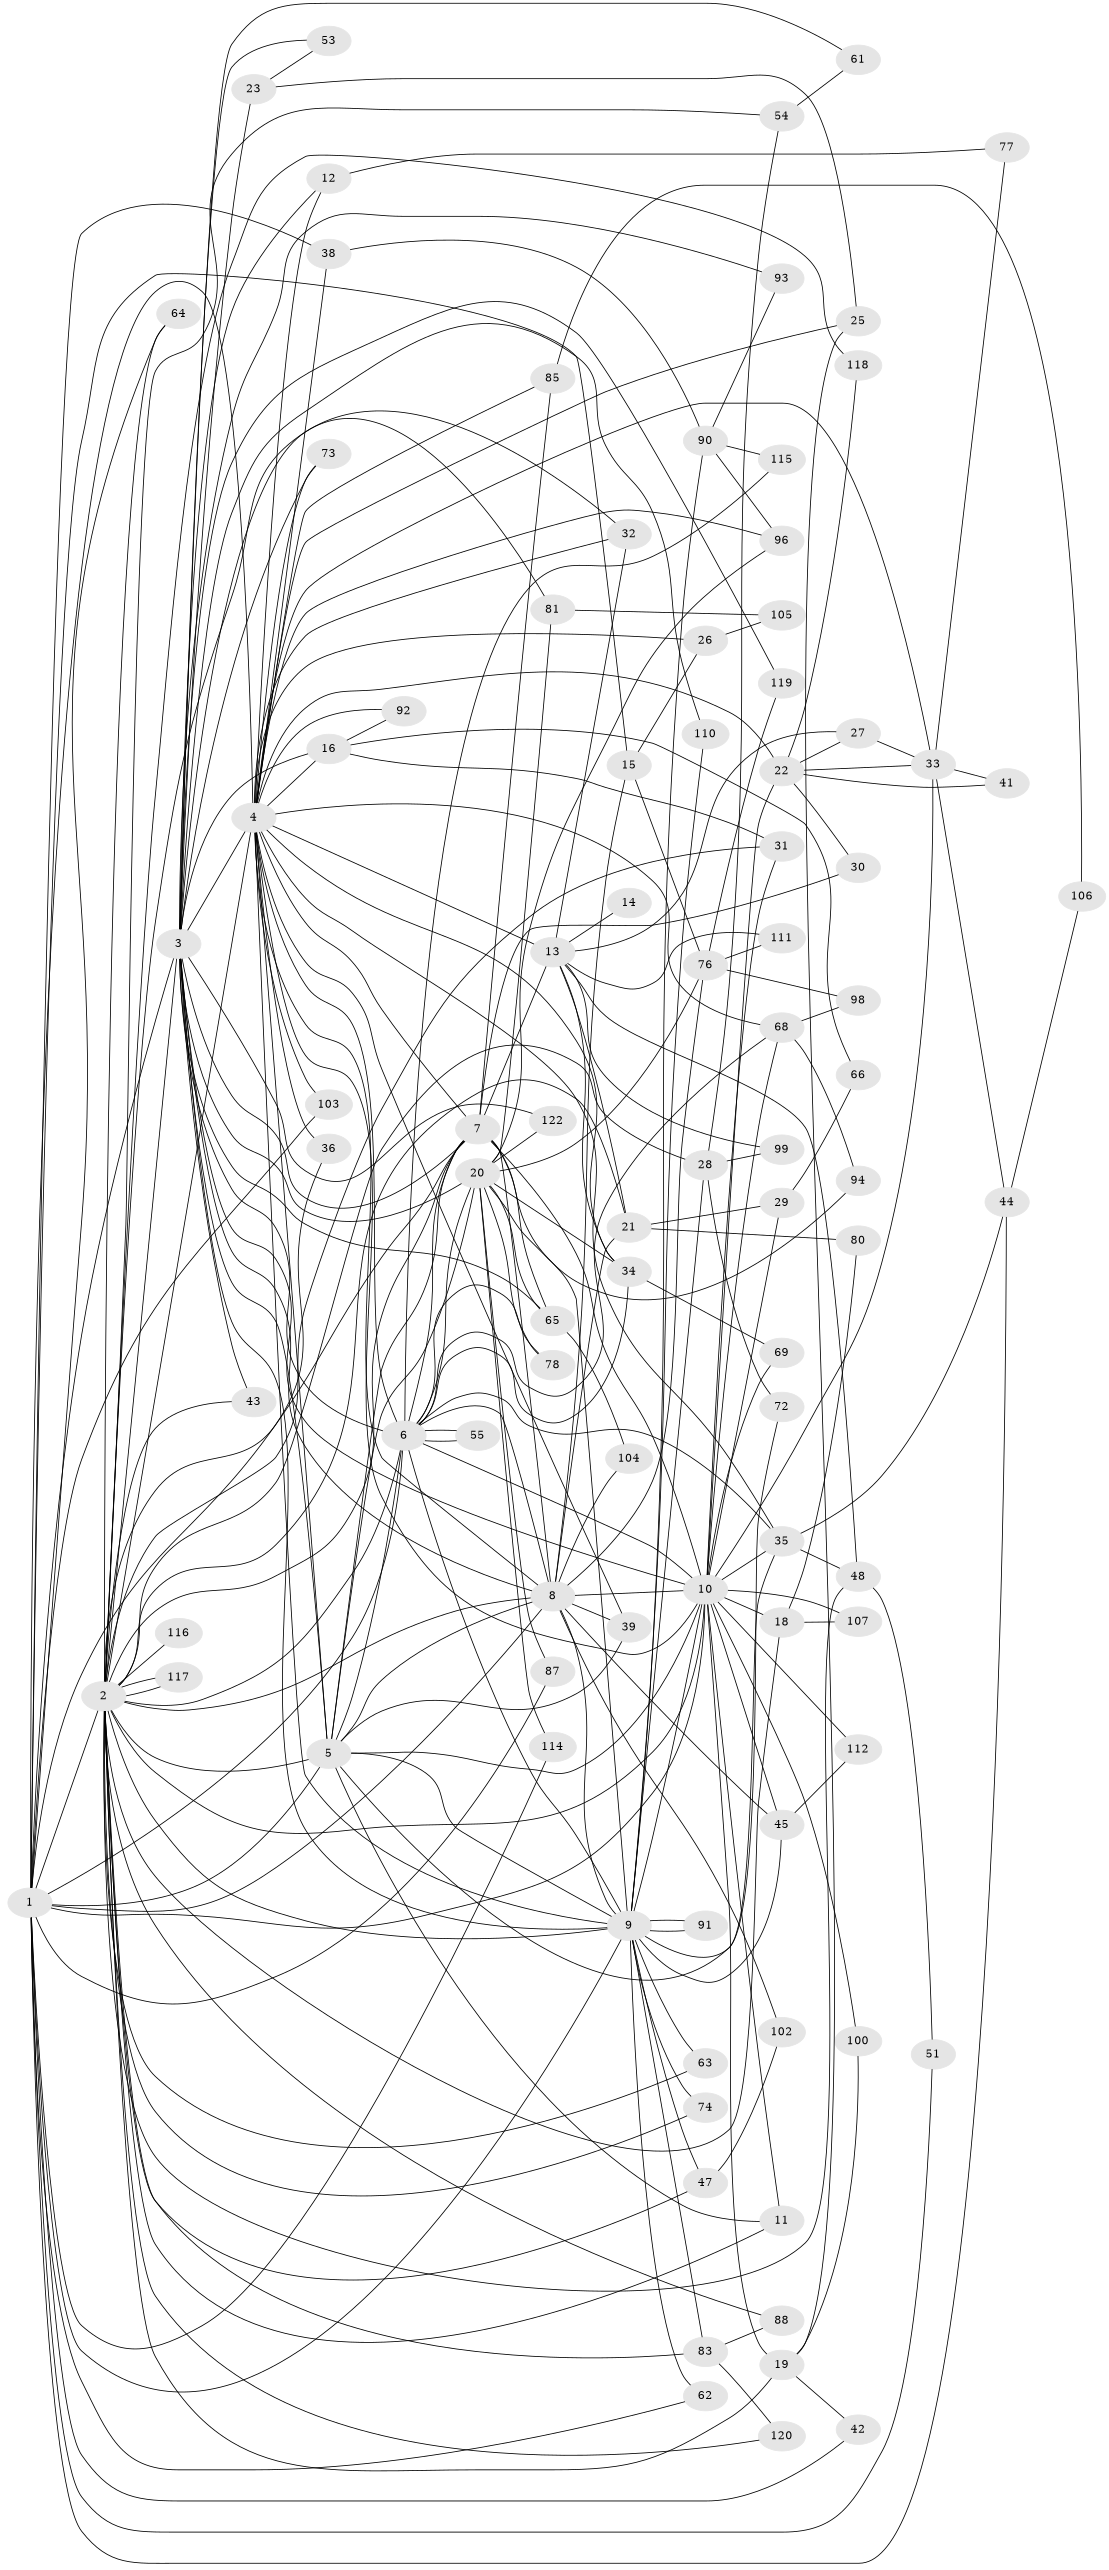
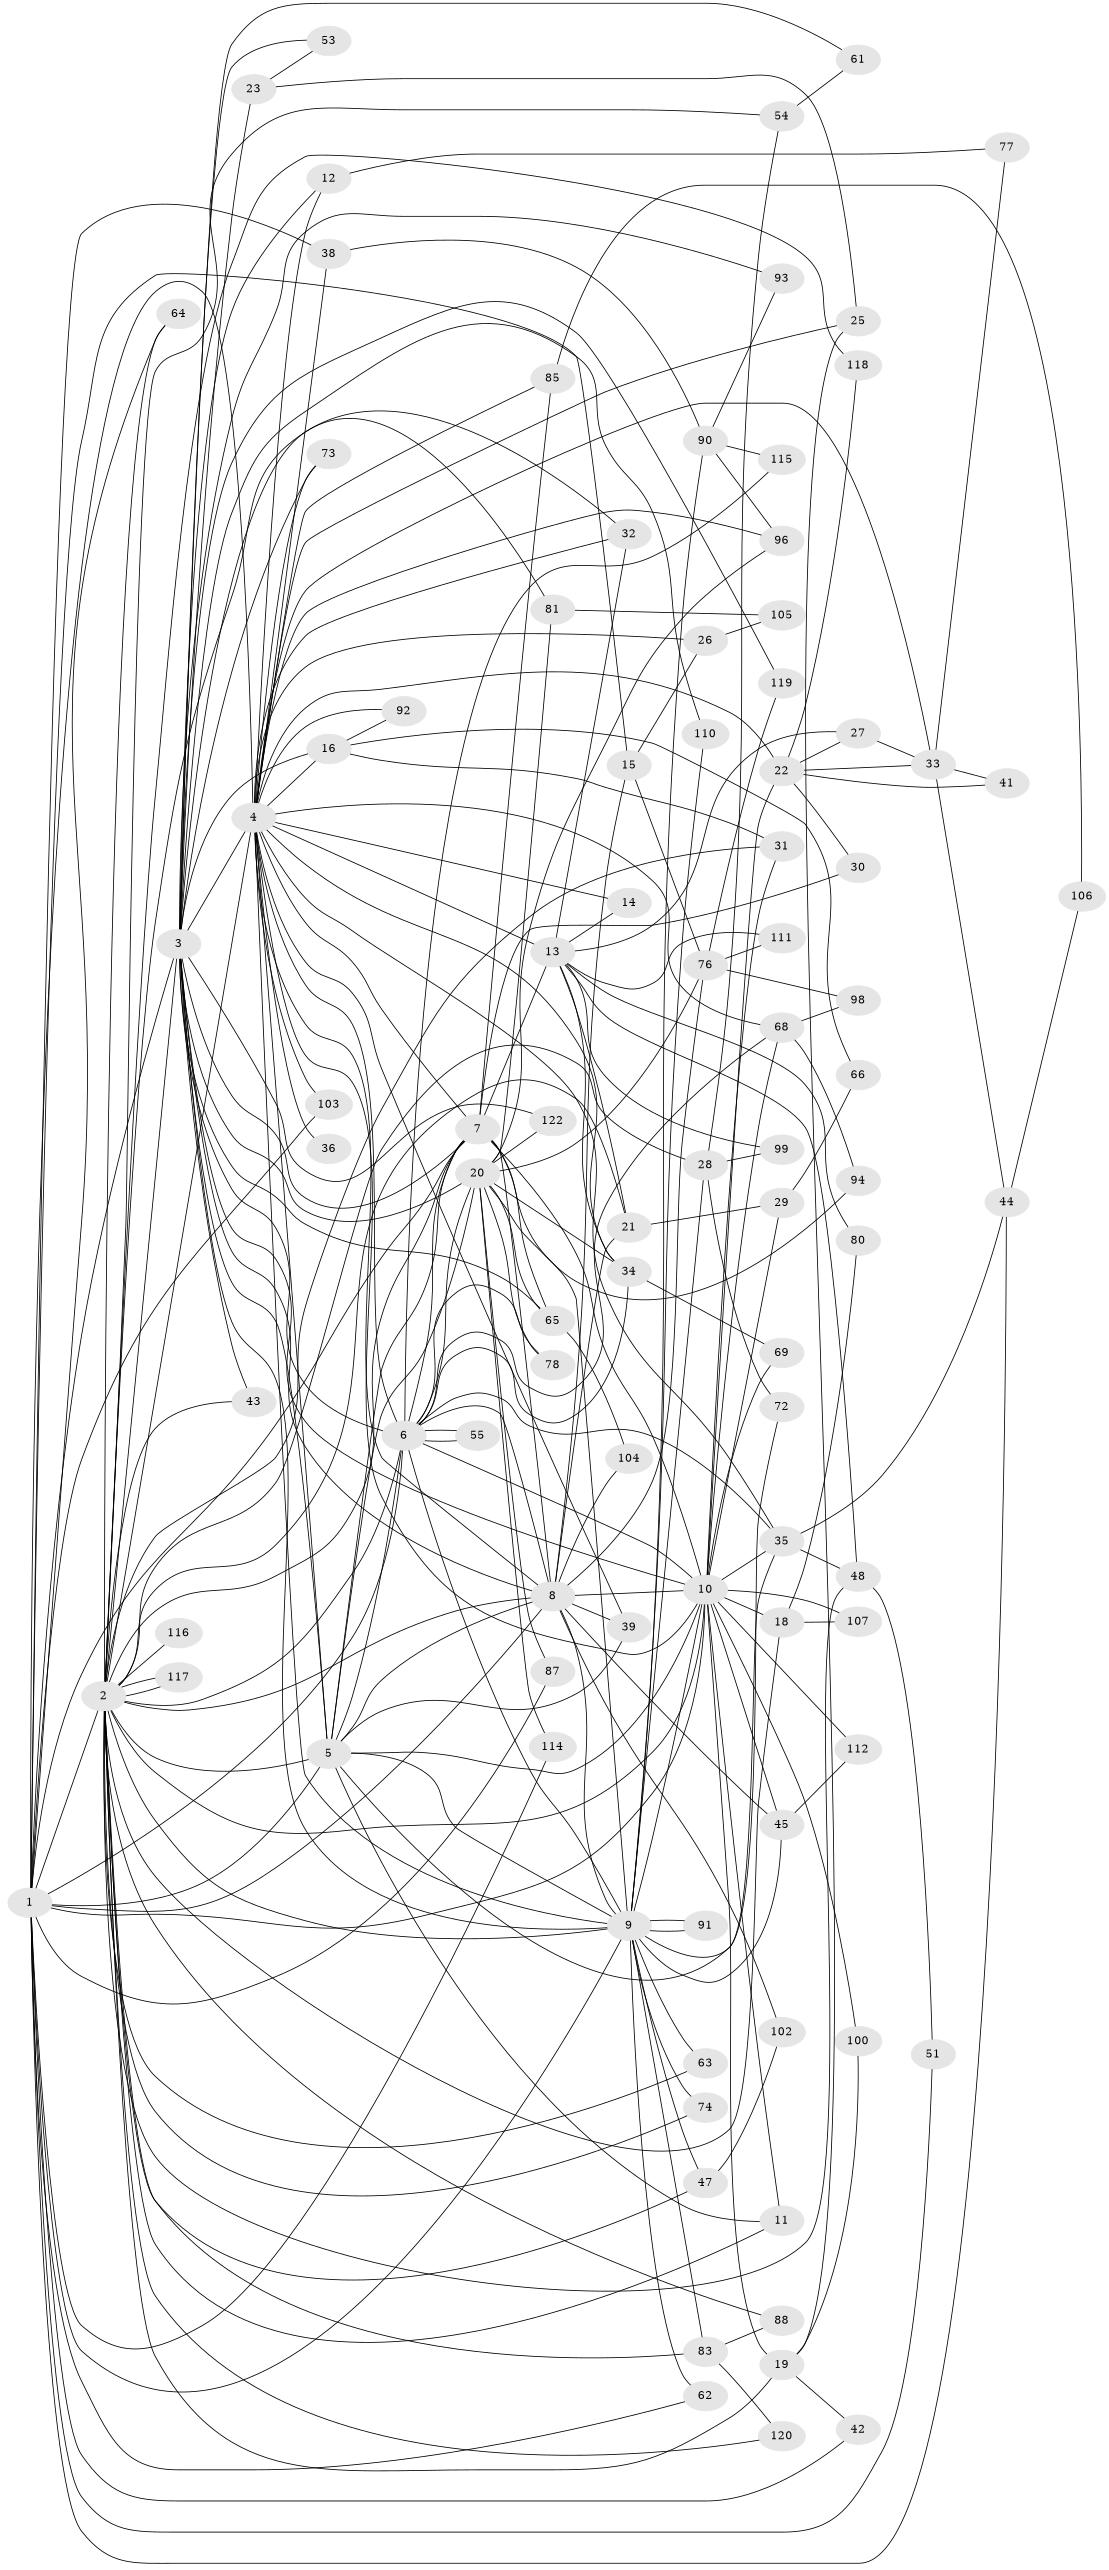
edge "4" -- "14": added
edge "33" -- "10": removed
edge "21" -- "80": now "13" -- "80"
edge "36" -- "2": removed
